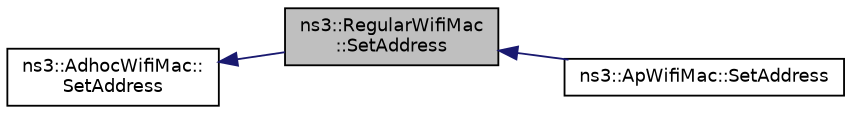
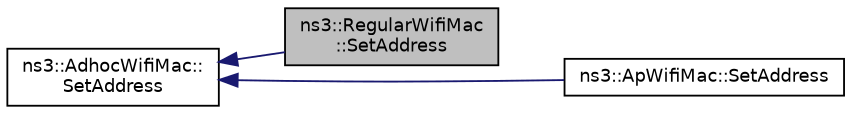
edge "ns3::ApWifiMac::SetAddress" -> "ns3::RegularWifiMac ::SetAddress": now "ns3::ApWifiMac::SetAddress" -> "ns3::AdhocWifiMac:: SetAddress"
